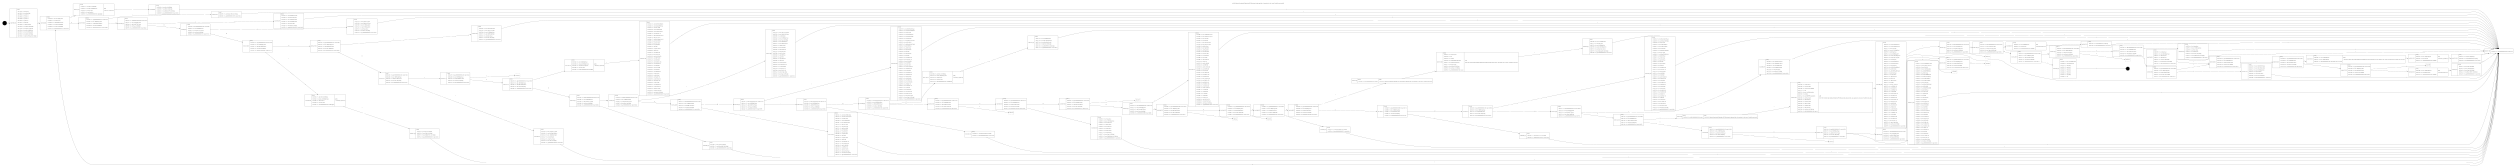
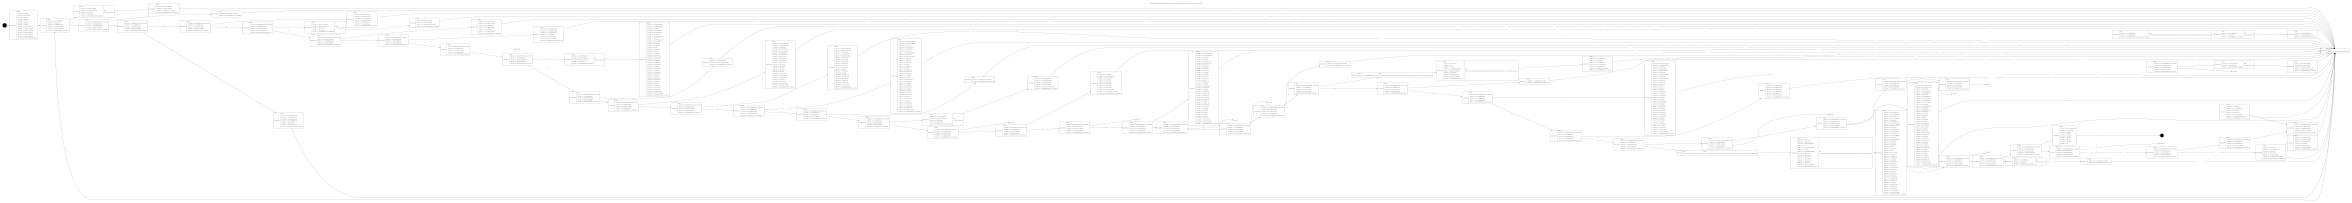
node "0x401d66 [25]": removed
